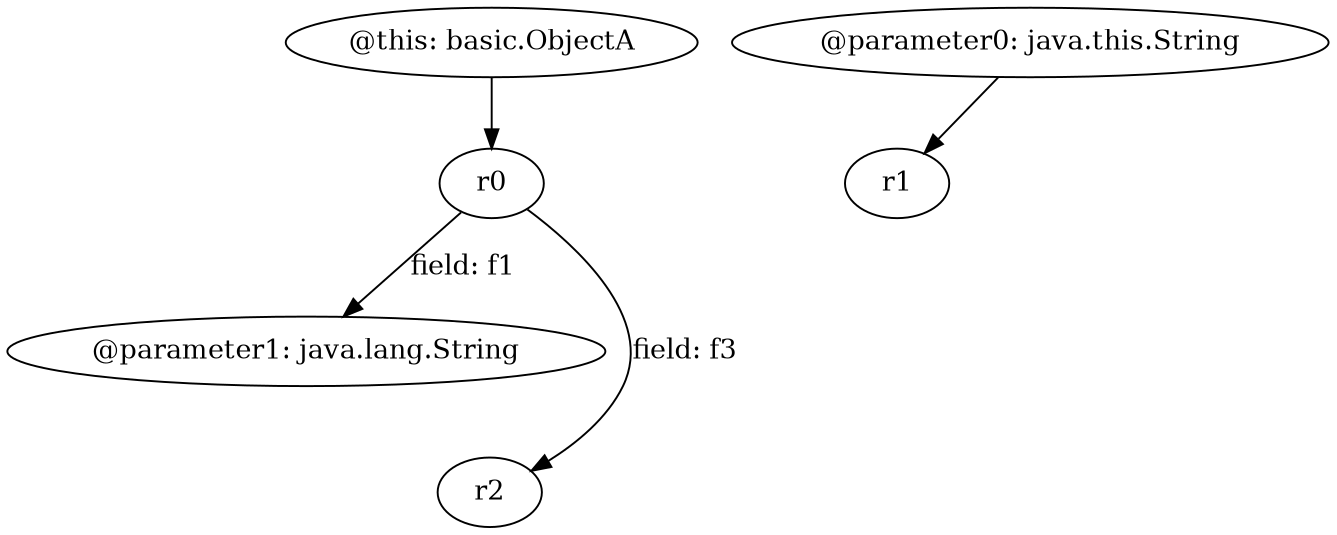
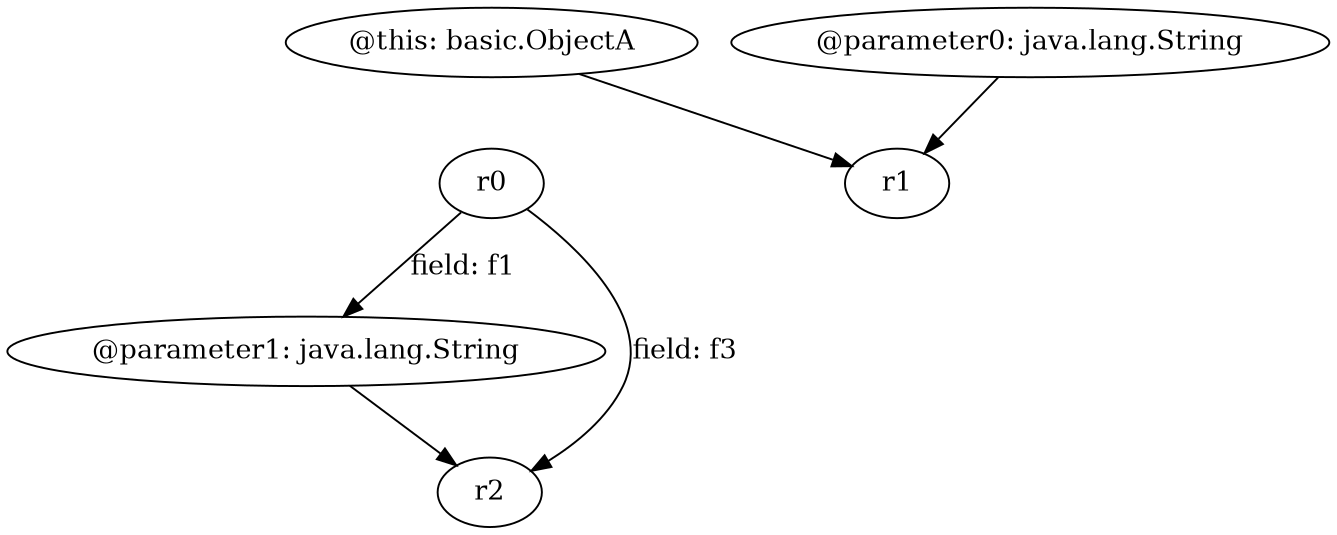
node "@parameter0: java.this.String": label "@parameter0: java.this.String" -> "@parameter0: java.lang.String"
edge "@this: basic.ObjectA" -> "r0": now "@this: basic.ObjectA" -> "r1"
edge "@parameter1: java.lang.String" -> "r2": added
